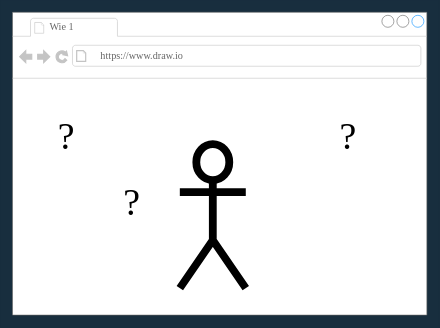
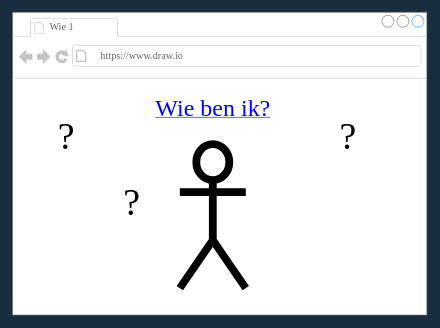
node "Wie ben ik?": added
